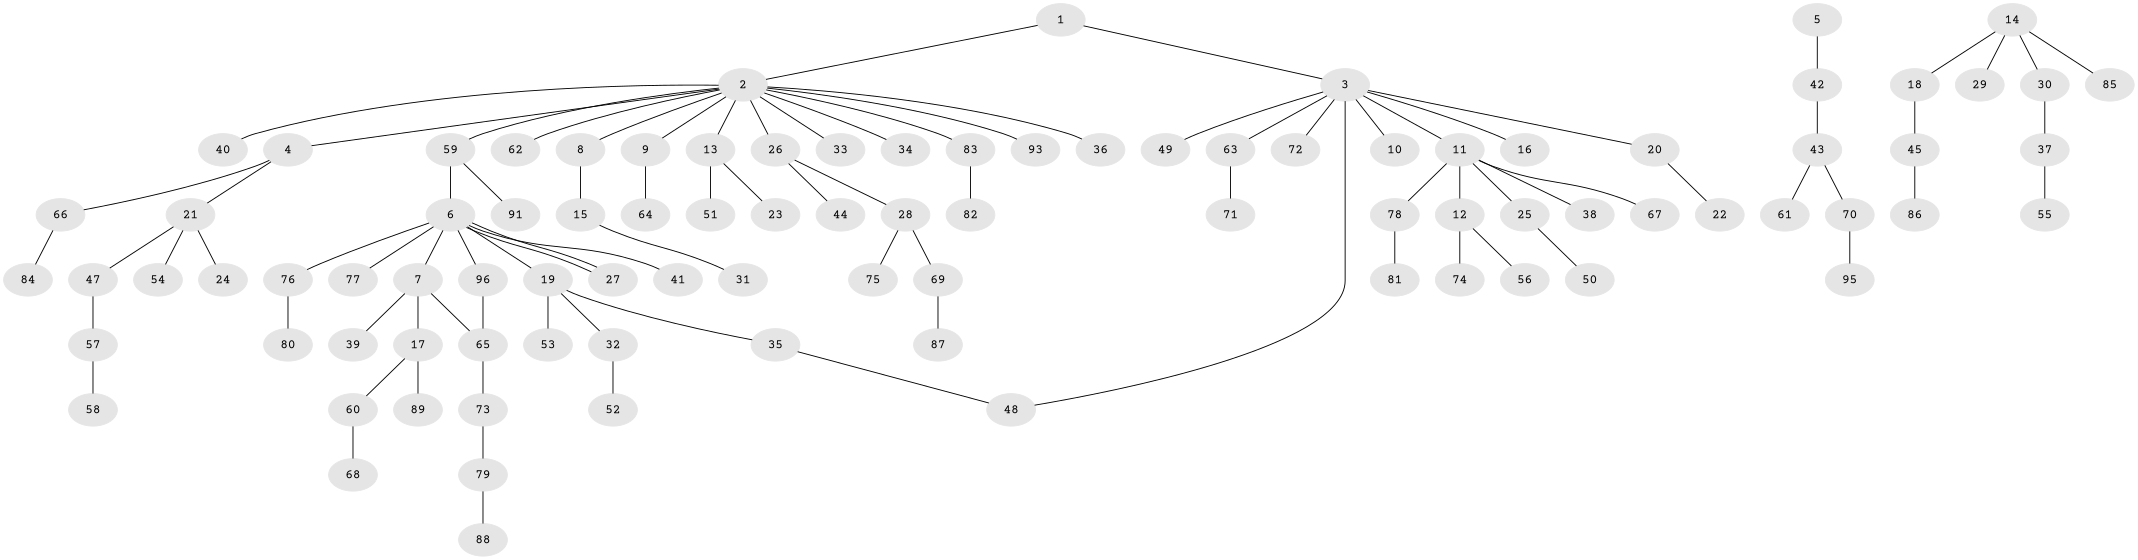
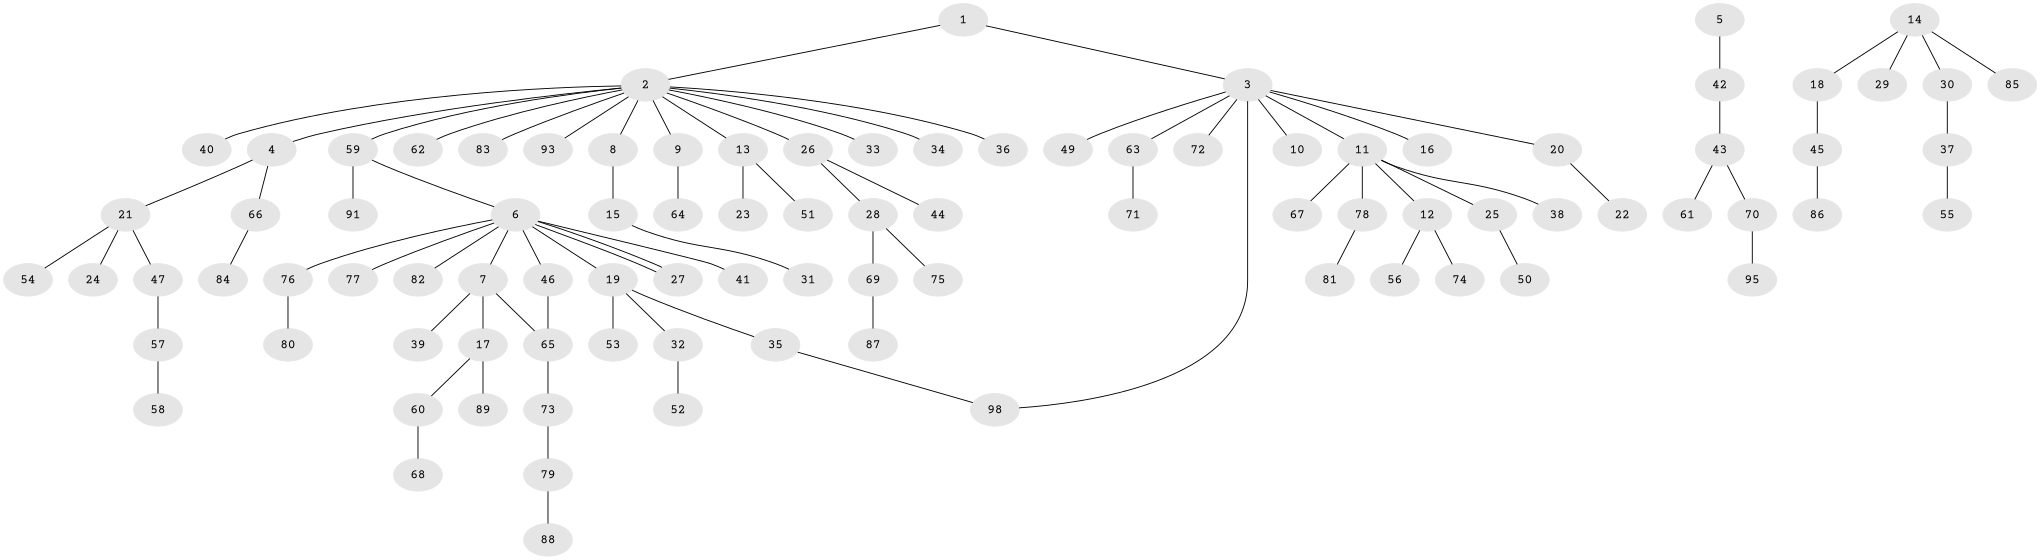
edge "83" -- "82": now "6" -- "82"
node "96": label "96" -> "46"
node "48": label "48" -> "98"
